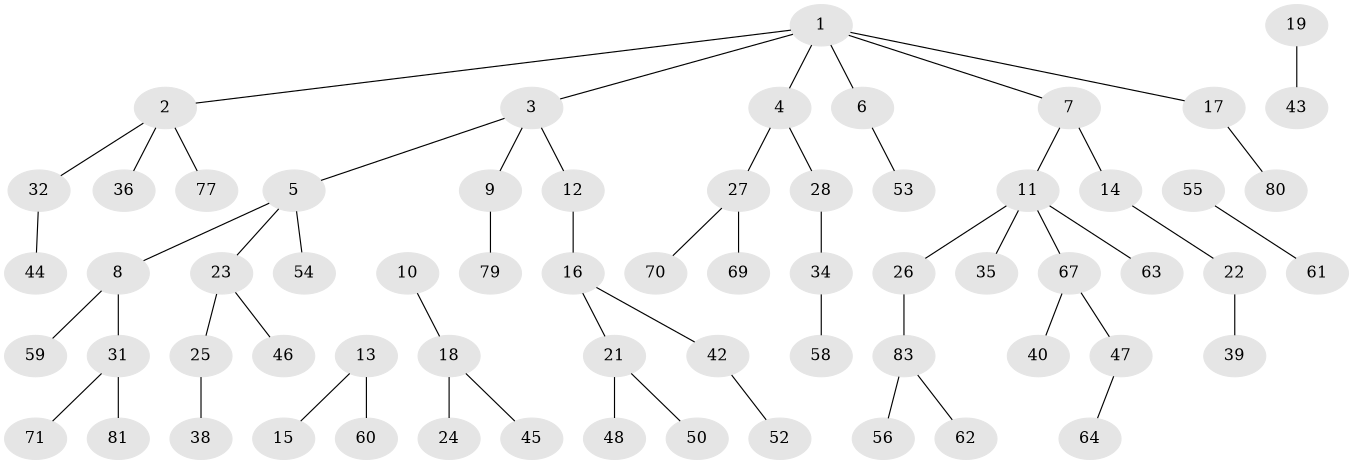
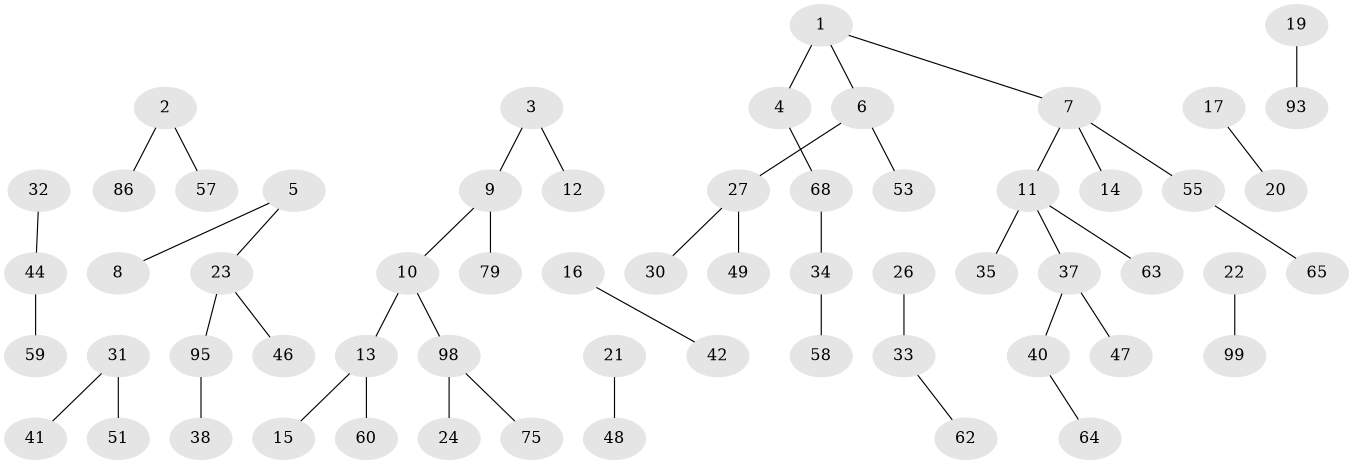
edge "1" -- "2": removed
edge "1" -- "3": removed
edge "1" -- "17": removed
node "43": label "43" -> "93"
edge "2" -- "32": removed
edge "3" -- "5": removed
edge "4" -- "27": now "6" -- "27"
edge "7" -- "55": added
node "36": label "36" -> "86"
node "77": label "77" -> "57"
node "28": label "28" -> "68"
node "80": label "80" -> "20"
edge "9" -- "10": added
edge "12" -- "16": removed
edge "11" -- "26": removed
edge "14" -- "22": removed
node "54": removed
node "70": label "70" -> "30"
node "69": label "69" -> "49"
node "67": label "67" -> "37"
node "61": label "61" -> "65"
edge "8" -- "59": now "44" -- "59"
edge "8" -- "31": removed
edge "10" -- "13": added
edge "16" -- "21": removed
node "25": label "25" -> "95"
node "18": label "18" -> "98"
node "83": label "83" -> "33"
node "39": label "39" -> "99"
edge "47" -- "64": now "40" -- "64"
node "71": label "71" -> "41"
node "81": label "81" -> "51"
node "45": label "45" -> "75"
node "50": removed
node "52": removed
node "56": removed
